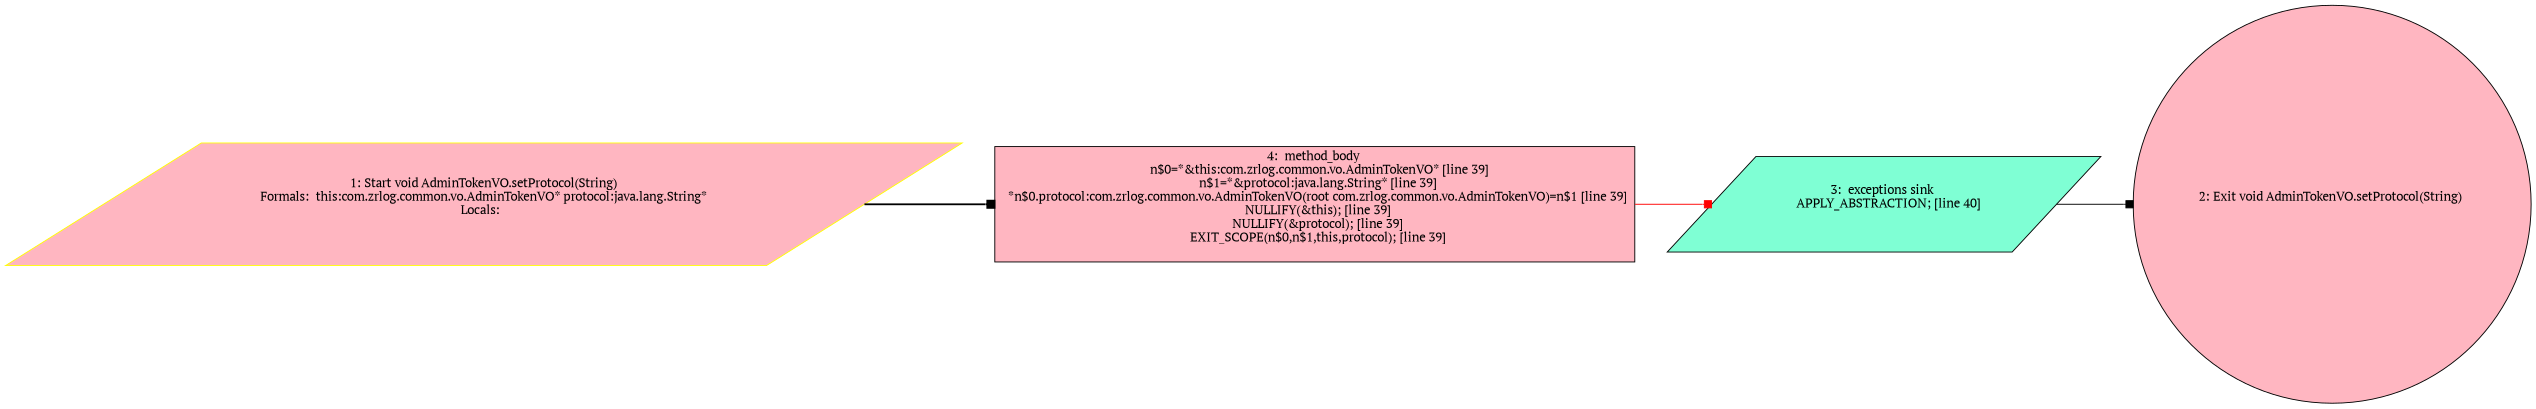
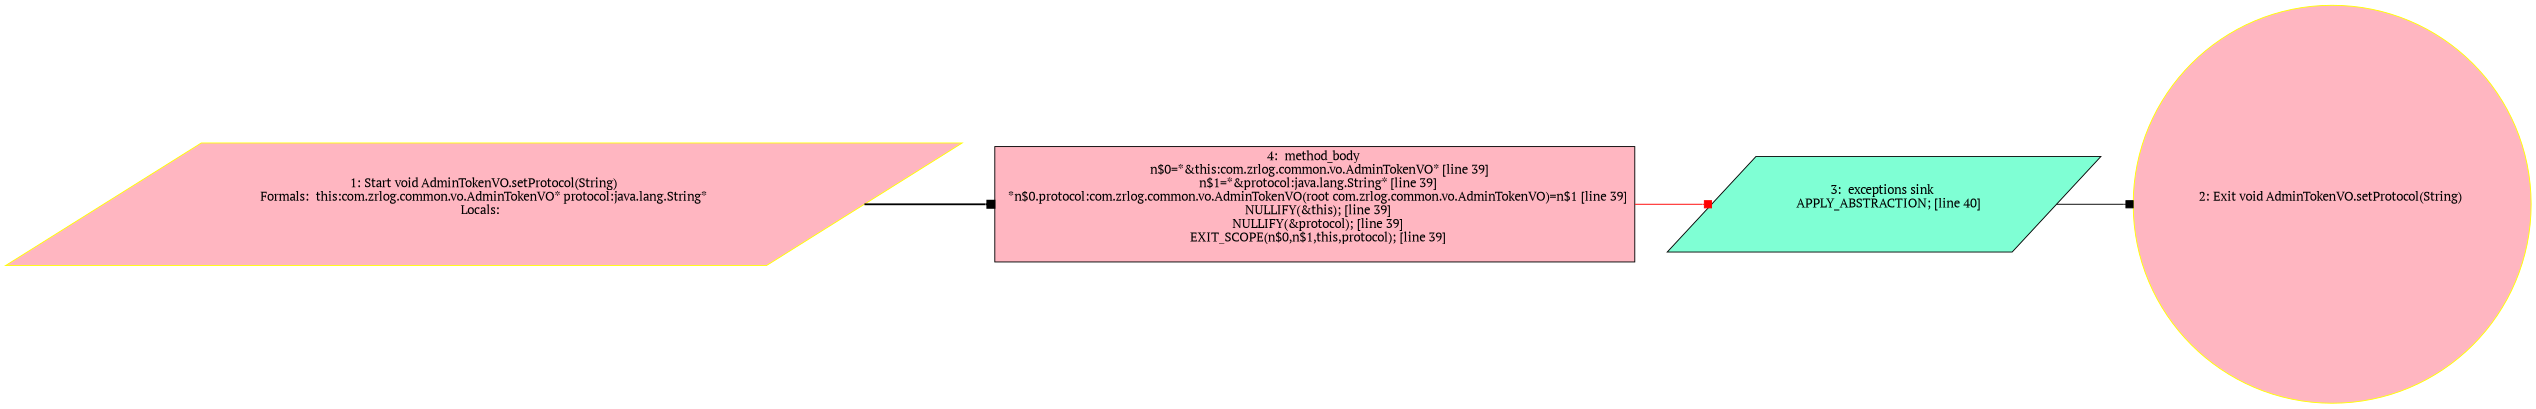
node "2: Exit void AdminTokenVO.setProtocol(String)": color black -> yellow
